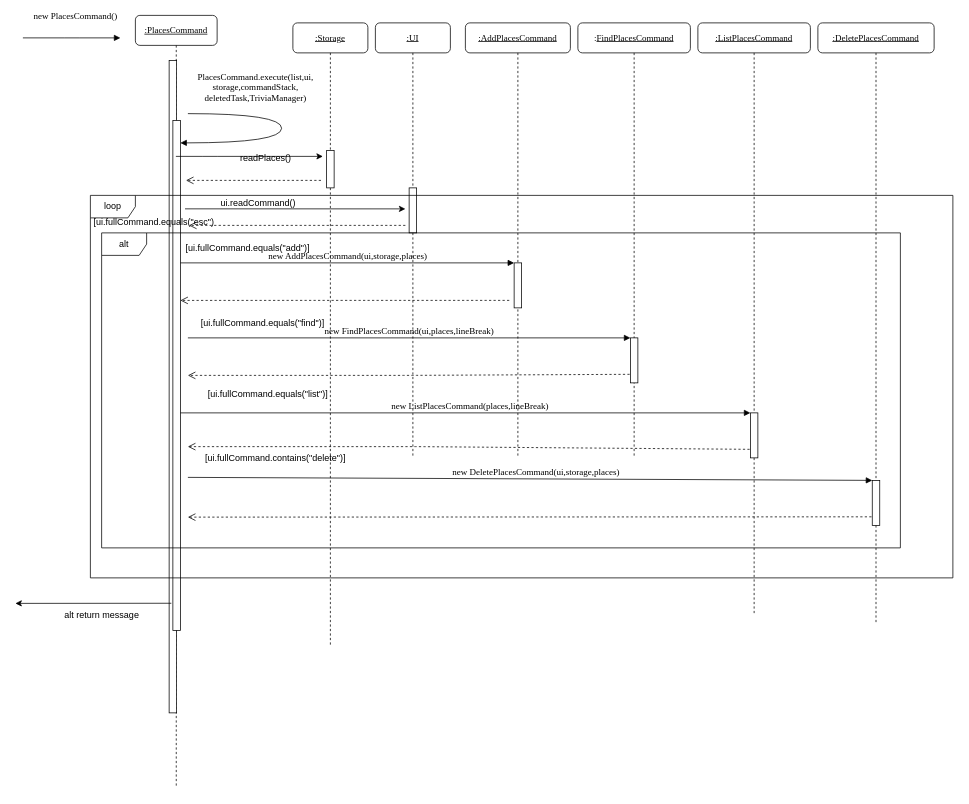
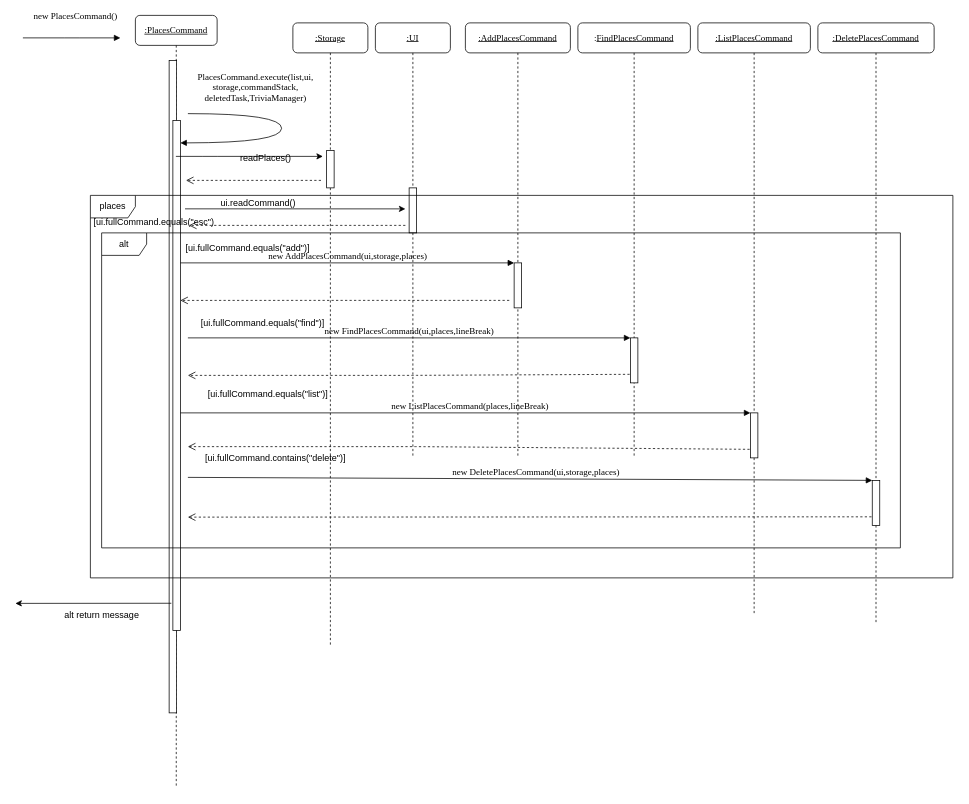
node "loop": label "loop" -> "places"
